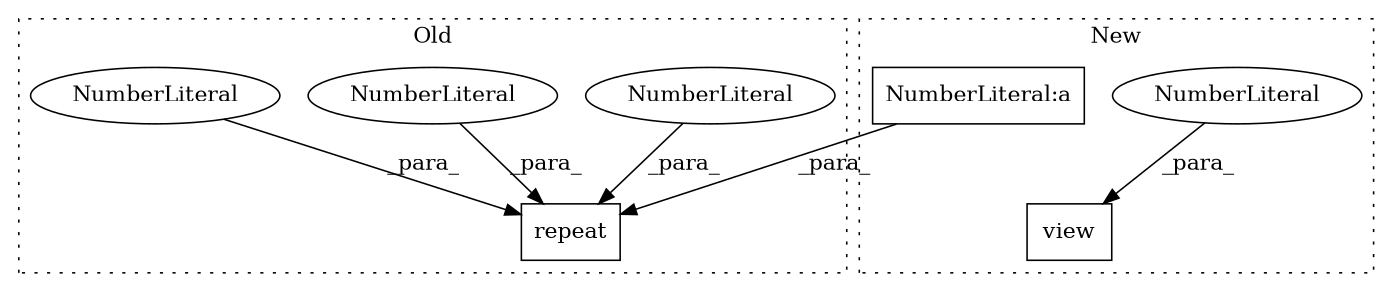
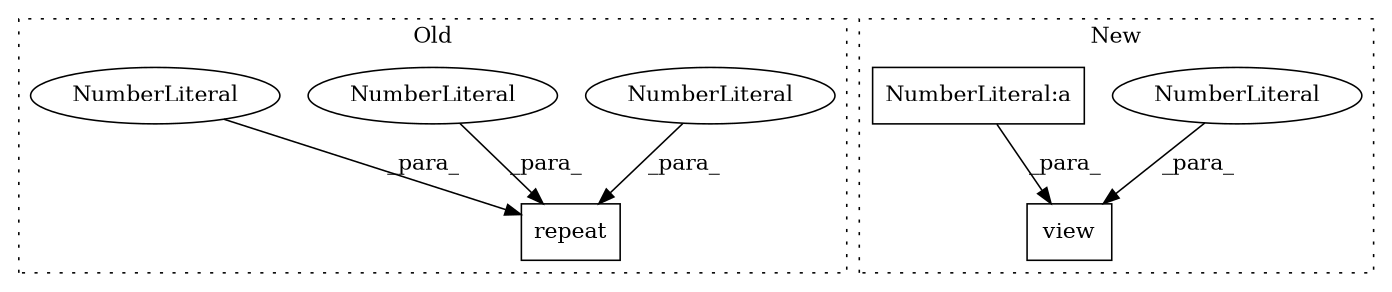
edge "NumberLiteral:a" -> "repeat": now "NumberLiteral:a" -> "view"
